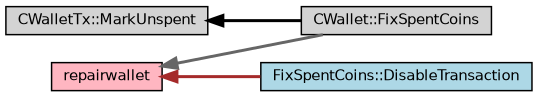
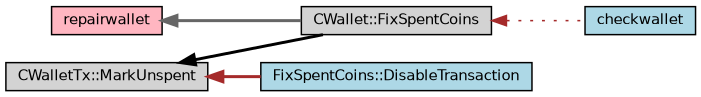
node "checkwallet": added
edge "FixSpentCoins::DisableTransaction" -> "repairwallet": now "FixSpentCoins::DisableTransaction" -> "CWalletTx::MarkUnspent"
